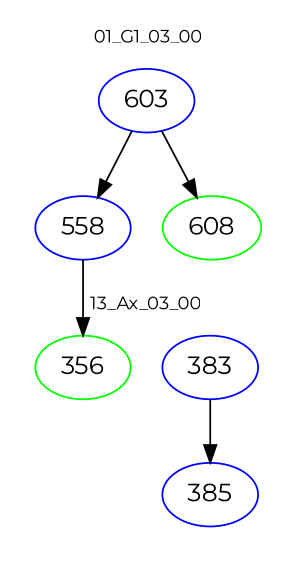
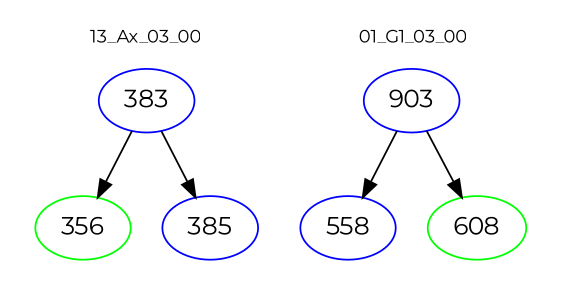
node "603": label "603" -> "903"
edge "558" -> "356": now "383" -> "356"
